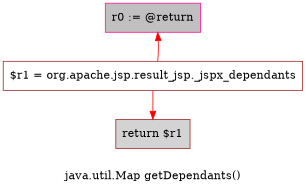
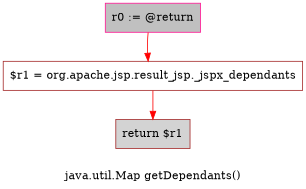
edge "$r1 = org.apache.jsp.result_jsp._jspx_dependants" -> "r0 := @return": reversed
